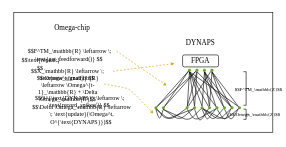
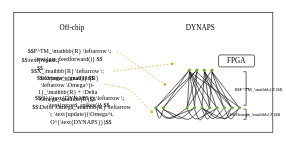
node "Omega-chip": label "Omega-chip" -> "Off-chip"
node "DYNAPS": moved (201, 43) -> (201, 28)
node "FPGA": moved (201, 61) -> (237, 61)
